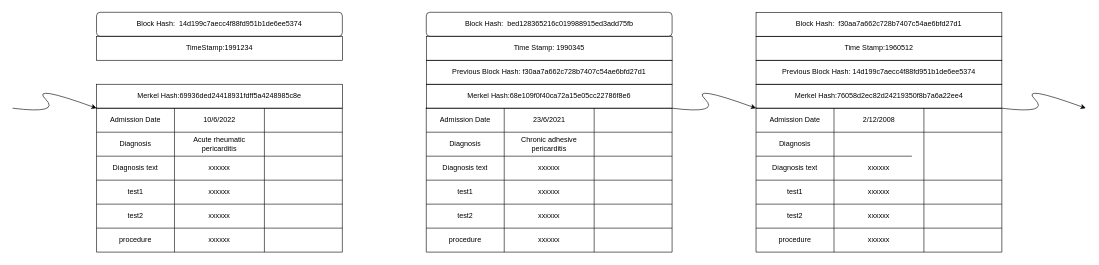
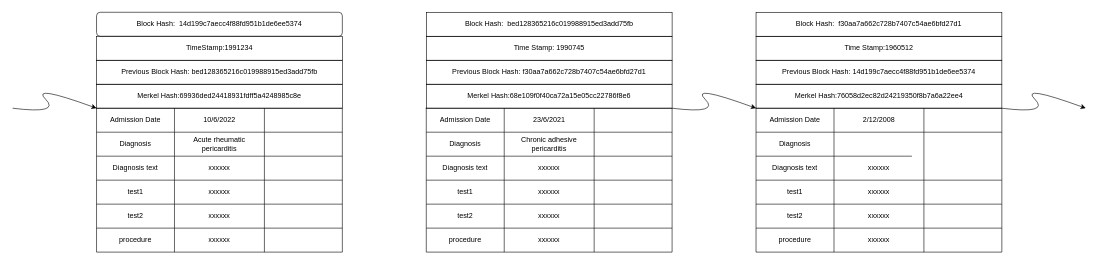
node "Block Hash: bed128365216c019988915ed3add75fb": shape rounded rectangle -> rectangle
node "Time Stamp: 1990345": label "Time Stamp: 1990345" -> "Time Stamp: 1990745"
node "Previous Block Hash: bed128365216c019988915ed3add75fb": added
